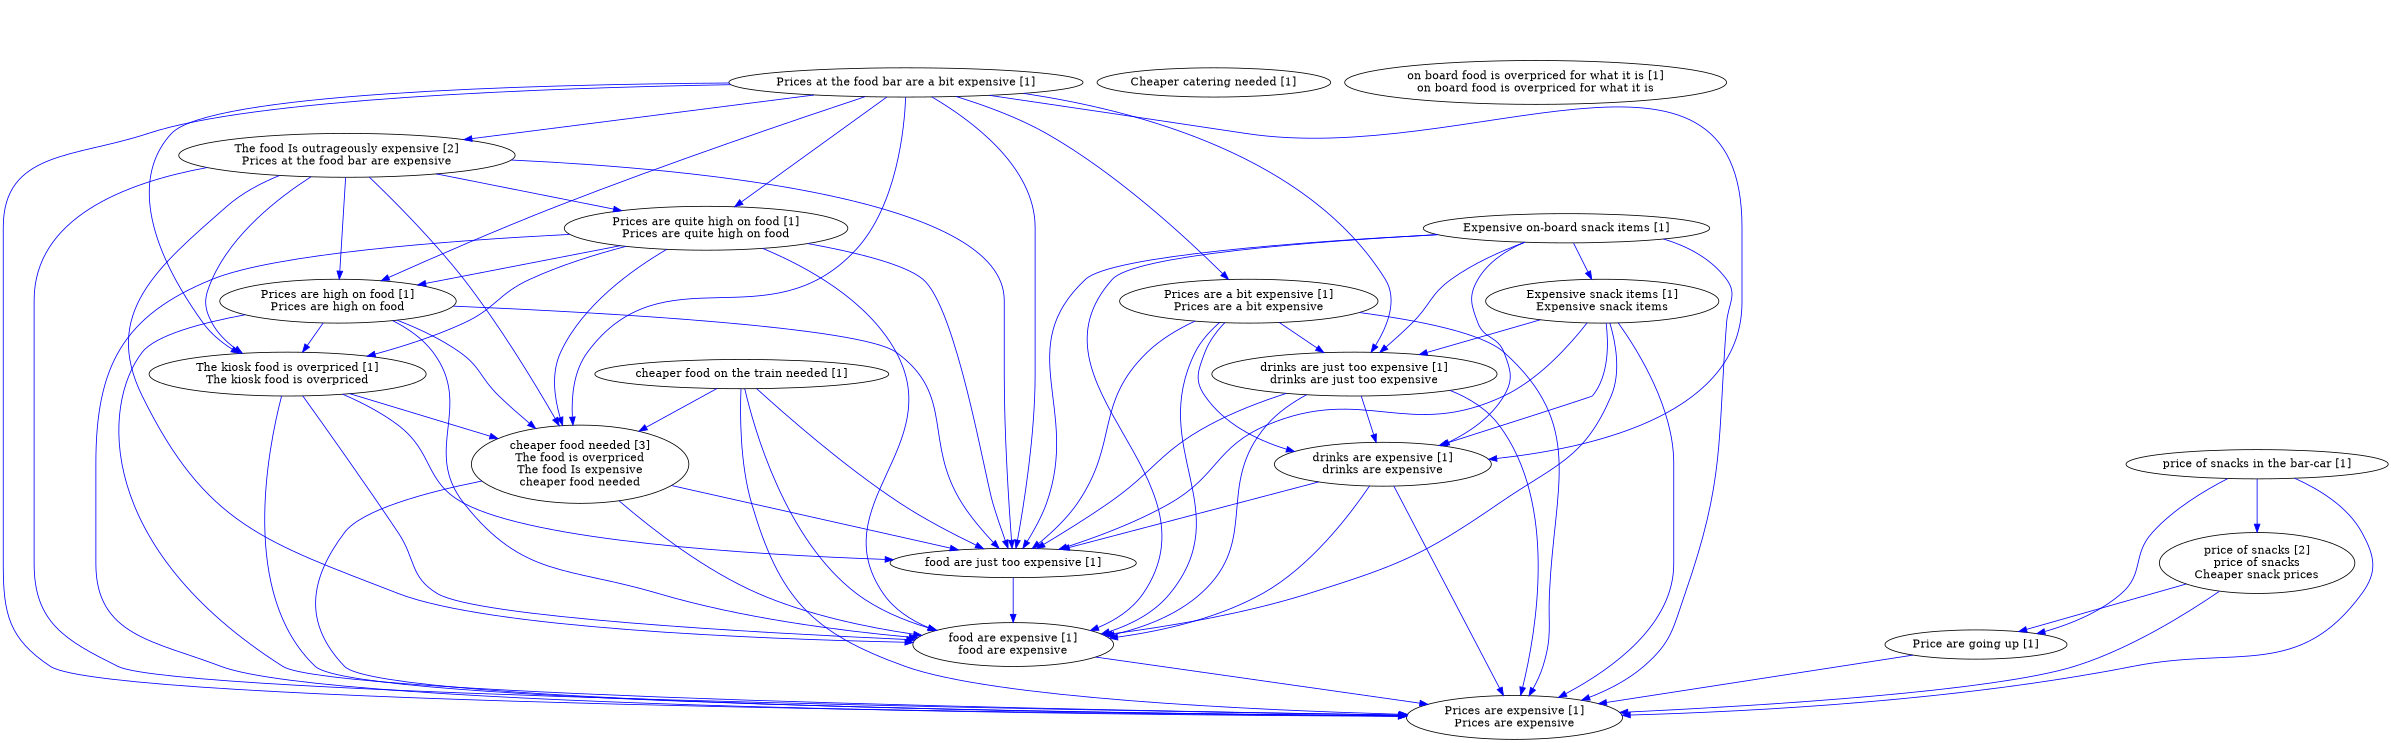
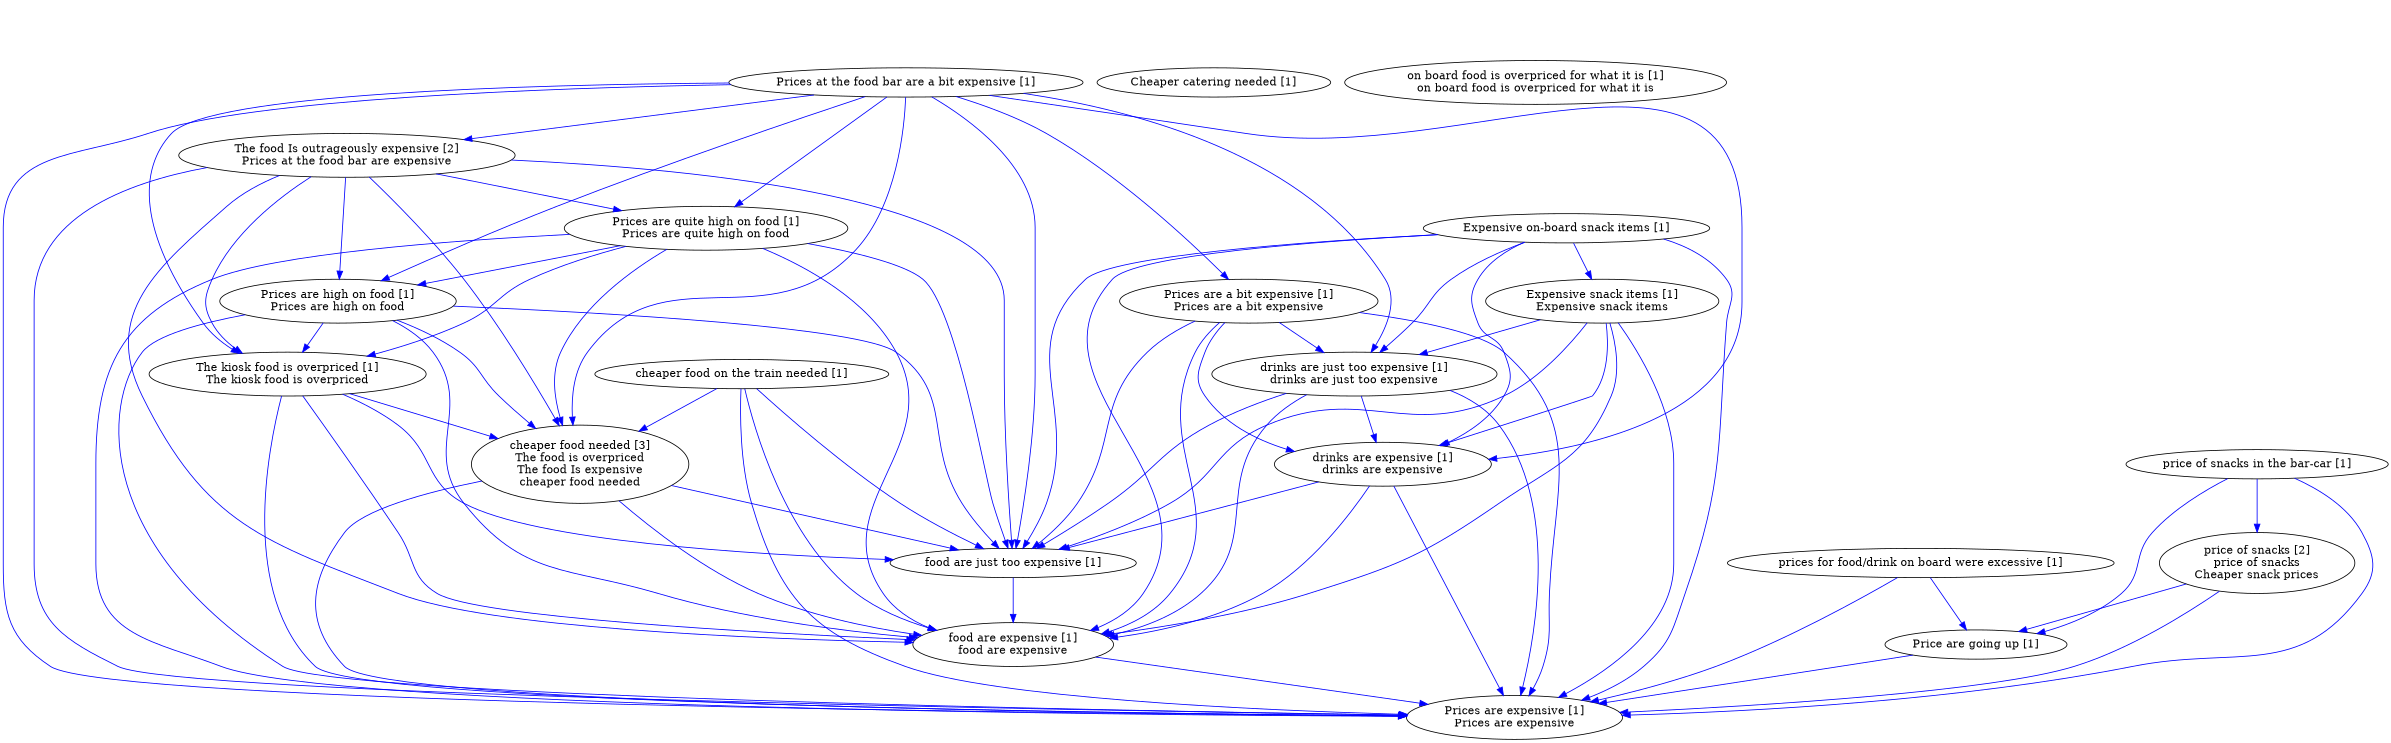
node "prices for food/drink on board were excessive [1]": added
